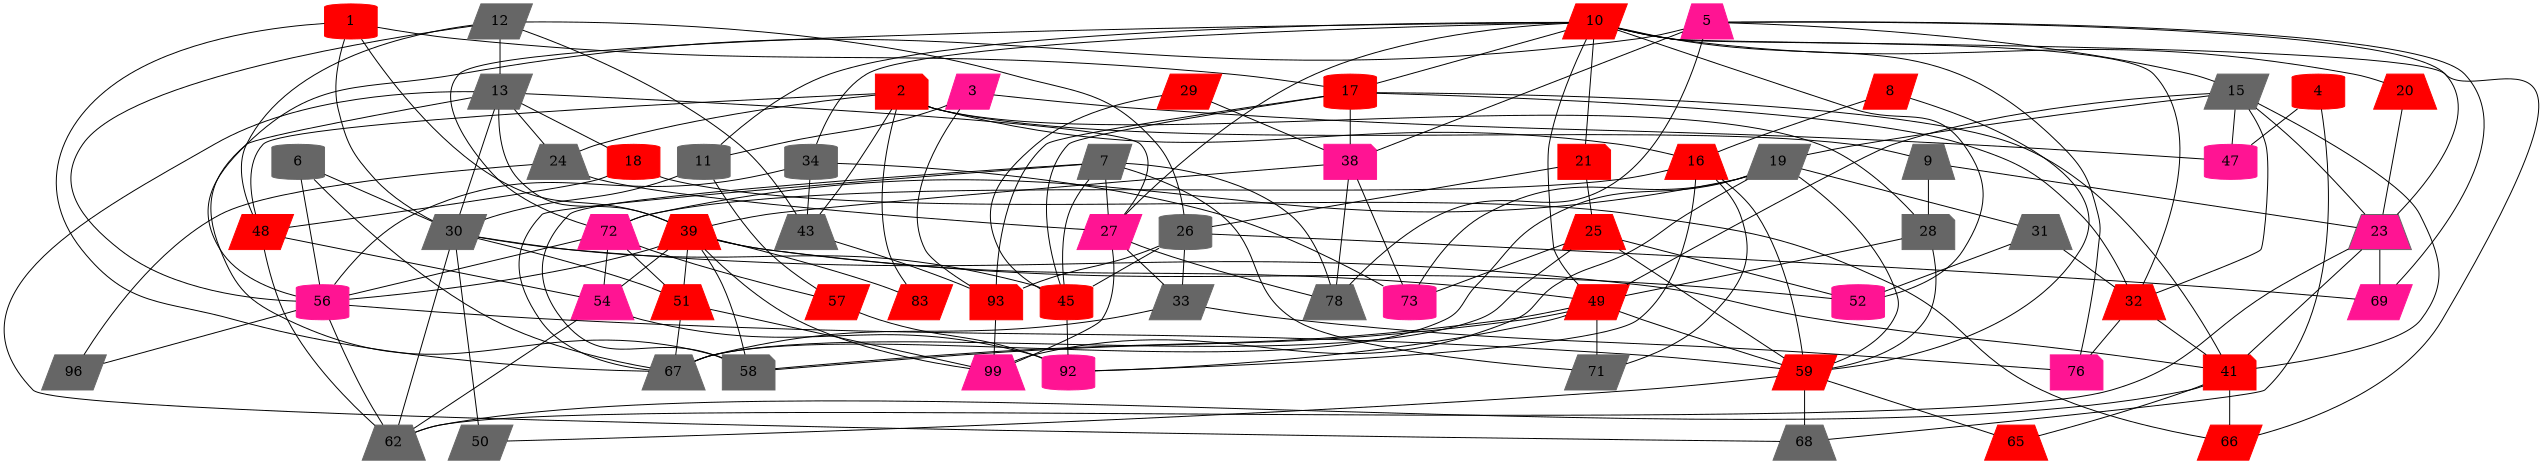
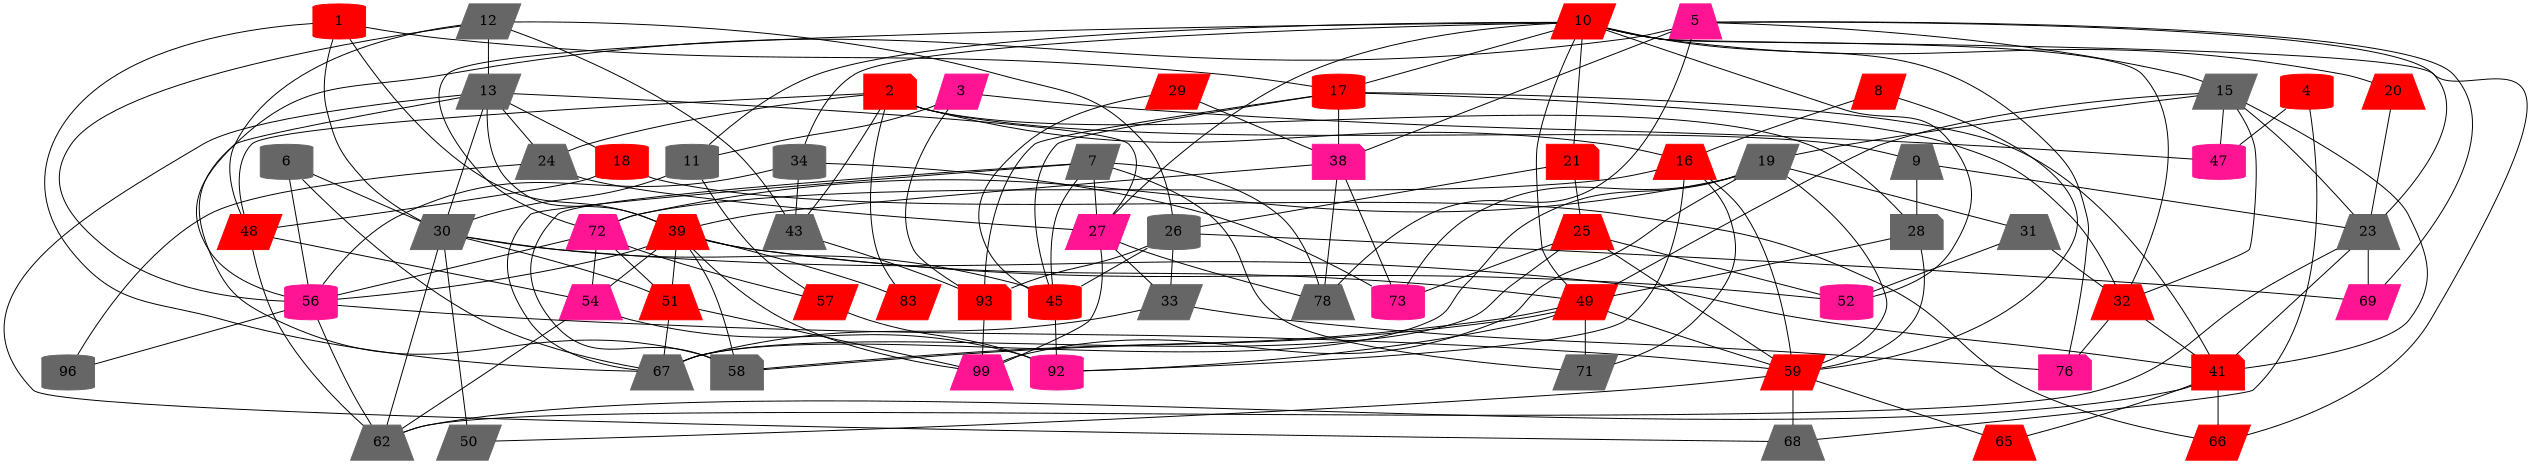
node "23": fillcolor deeppink -> gray40
node "96": shape parallelogram -> cylinder
